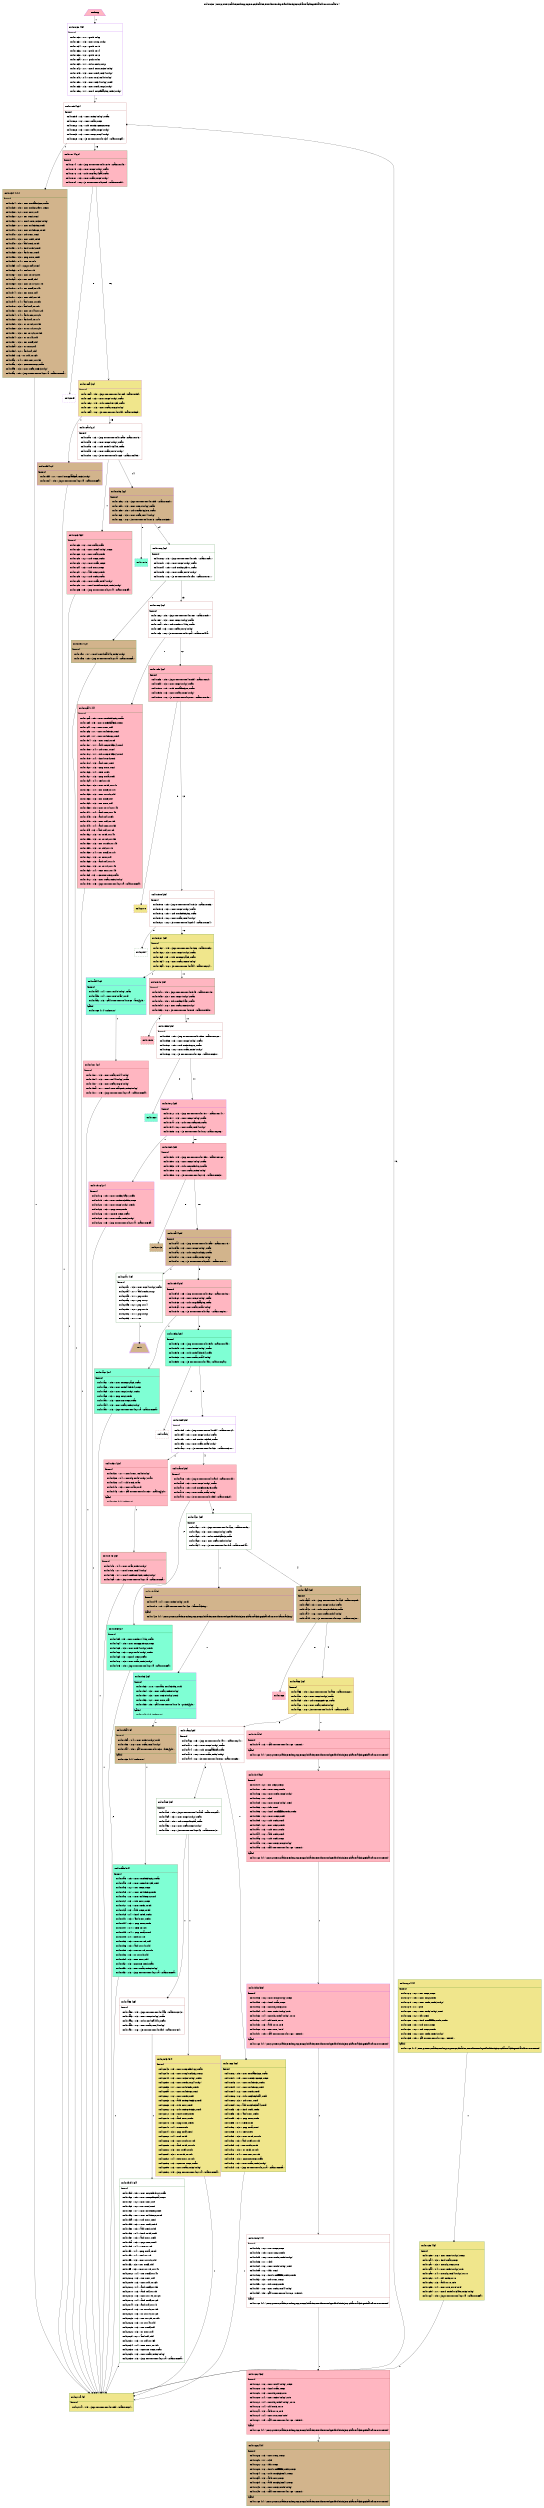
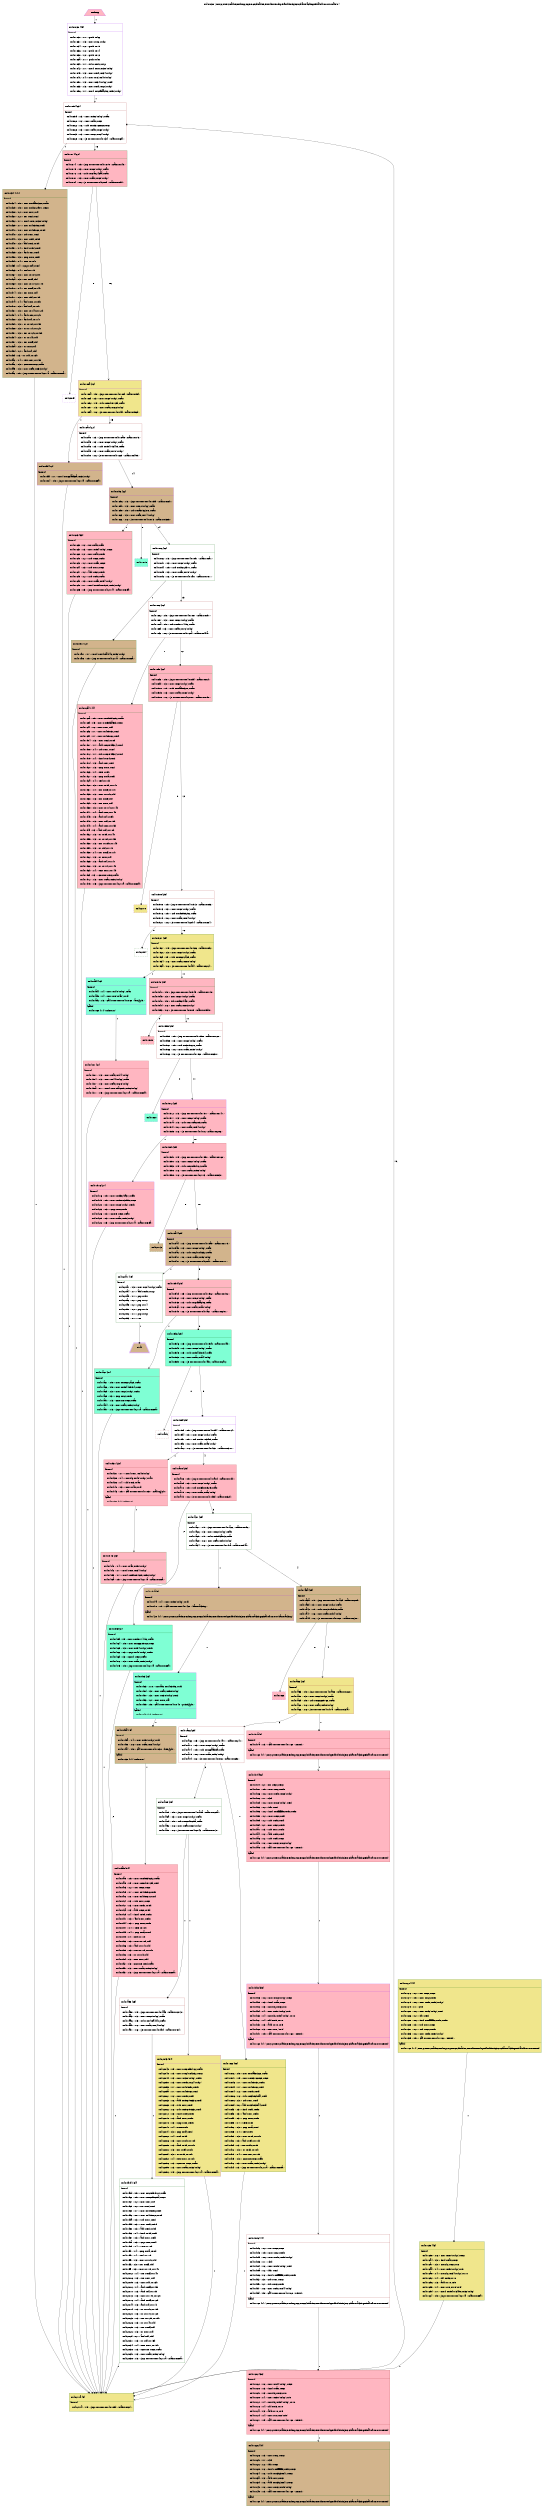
edge "0x4018a0 [22]" -> "0x401cc9 [33]": now "0x4018b6 [22]" -> "0x401cc9 [33]"
node "Exit": label "Exit" -> "Final"
node "0x401da9 [84]": fillcolor aquamarine -> lightpink
